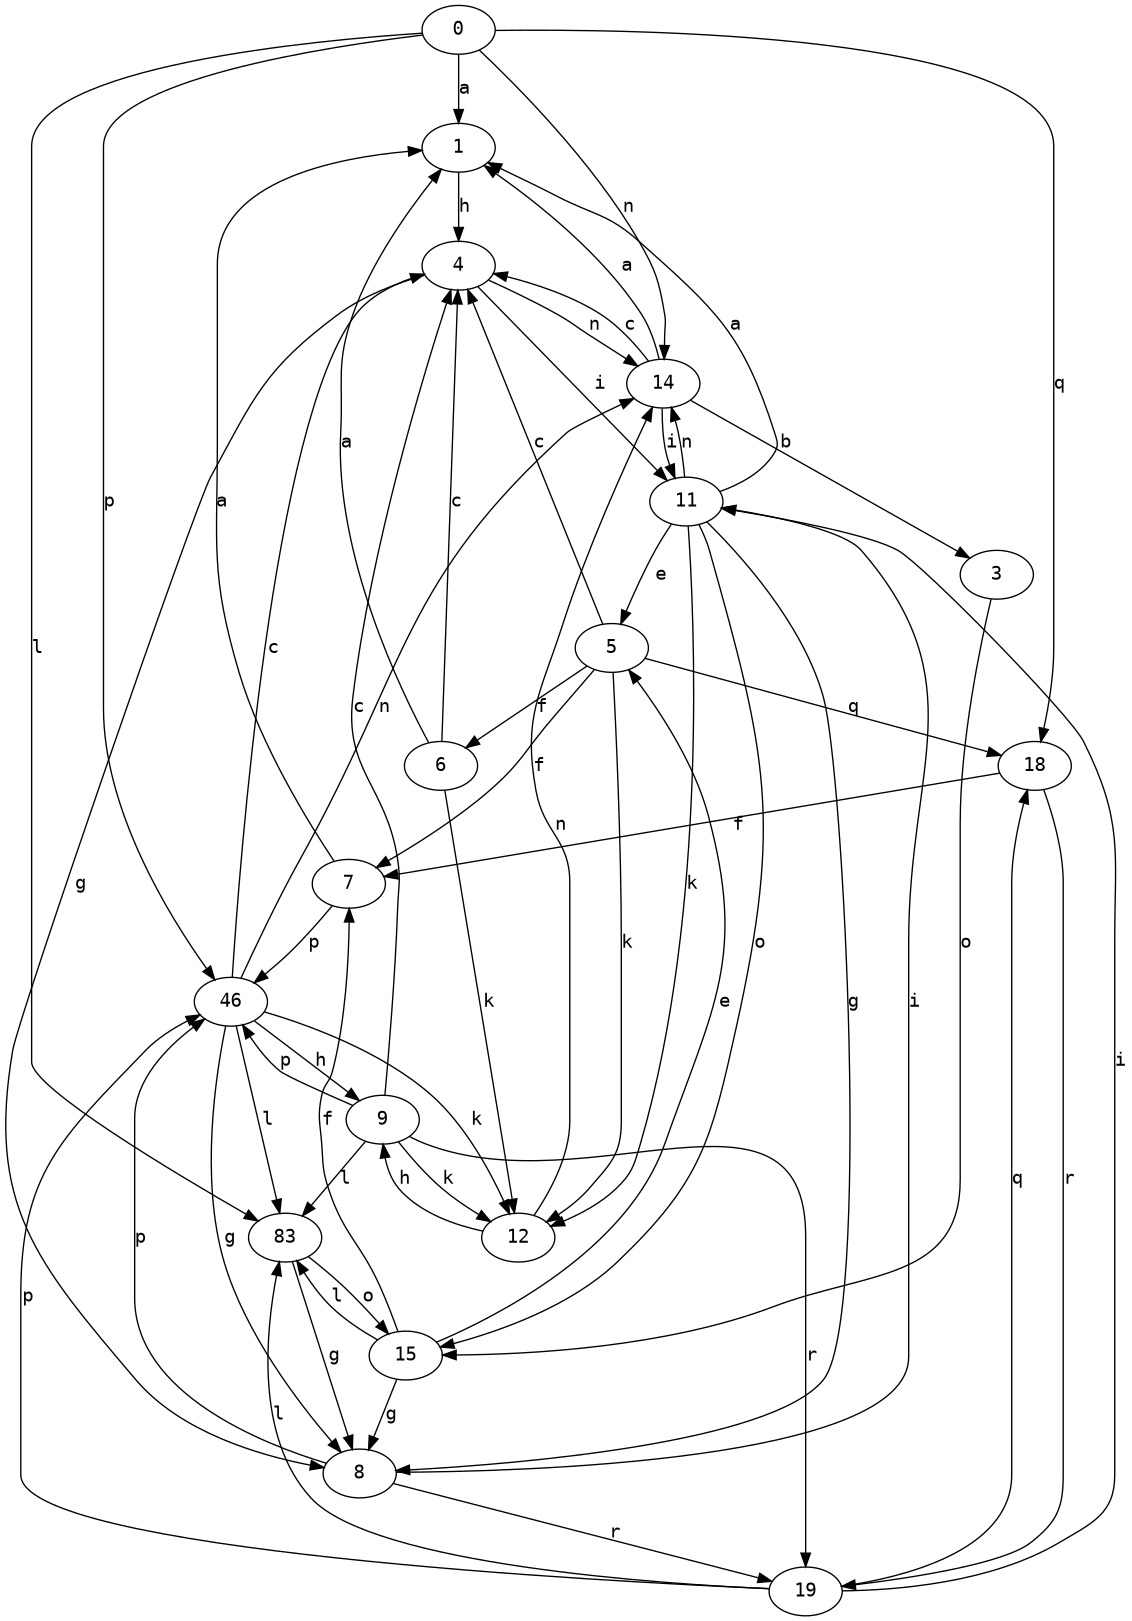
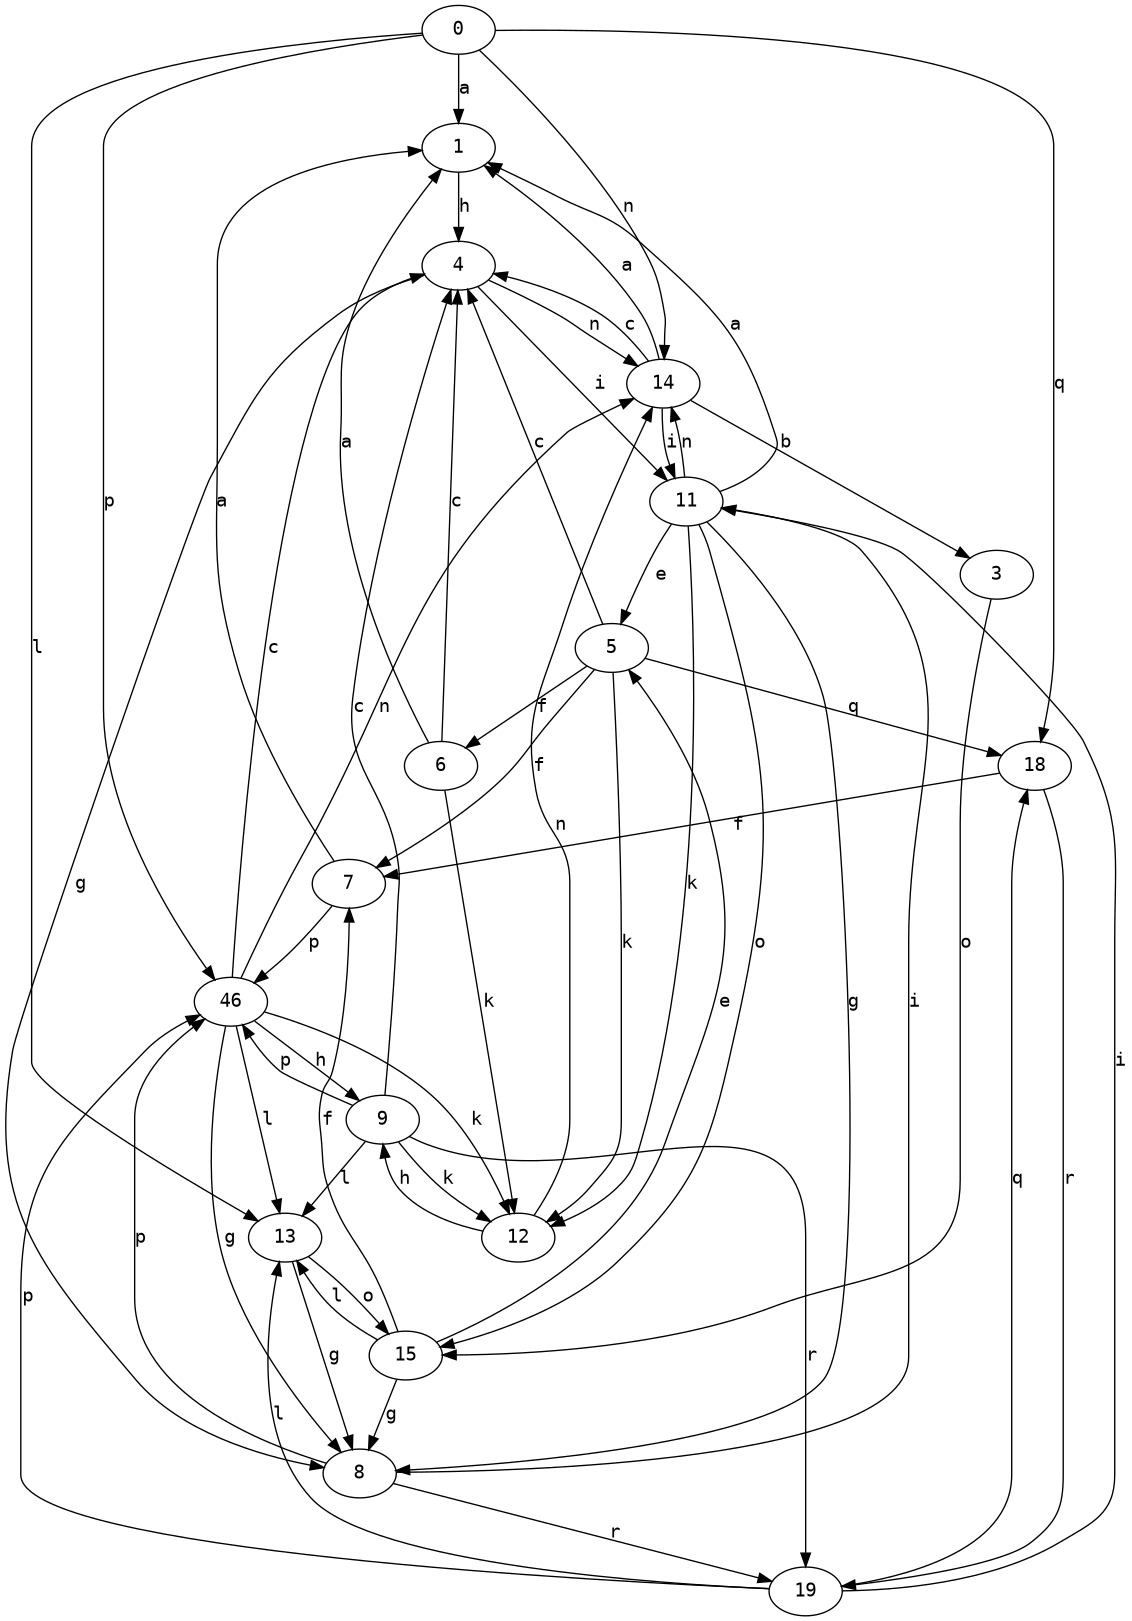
node "83": label "83" -> "13"
